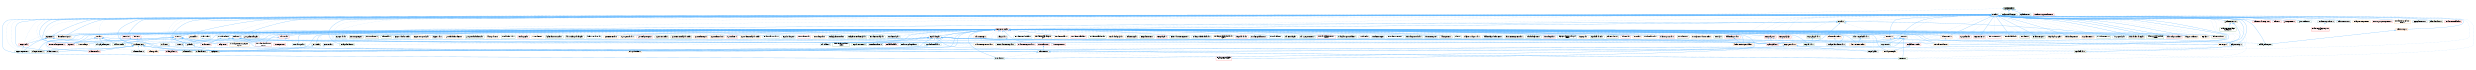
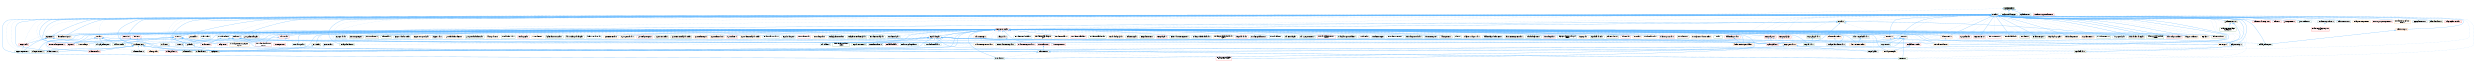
node "SBlueprintEditorSelected.h": label "SBlueprintEditorSelected.h" -> "DetailCategoryBuilder.h"
node "SZoomPan.h": label "SZoomPan.h" -> "Slider.h"
node "SPinValueInspector.h": removed
